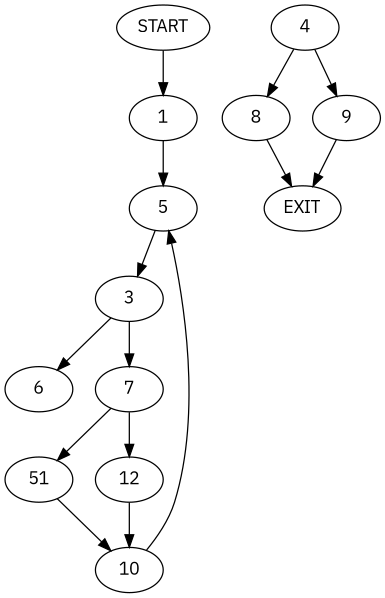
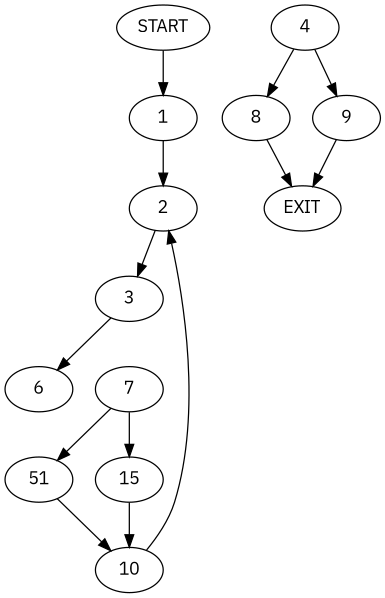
node "5": label "5" -> "2"
edge "3" -> "7": removed
node "12": label "12" -> "15"
